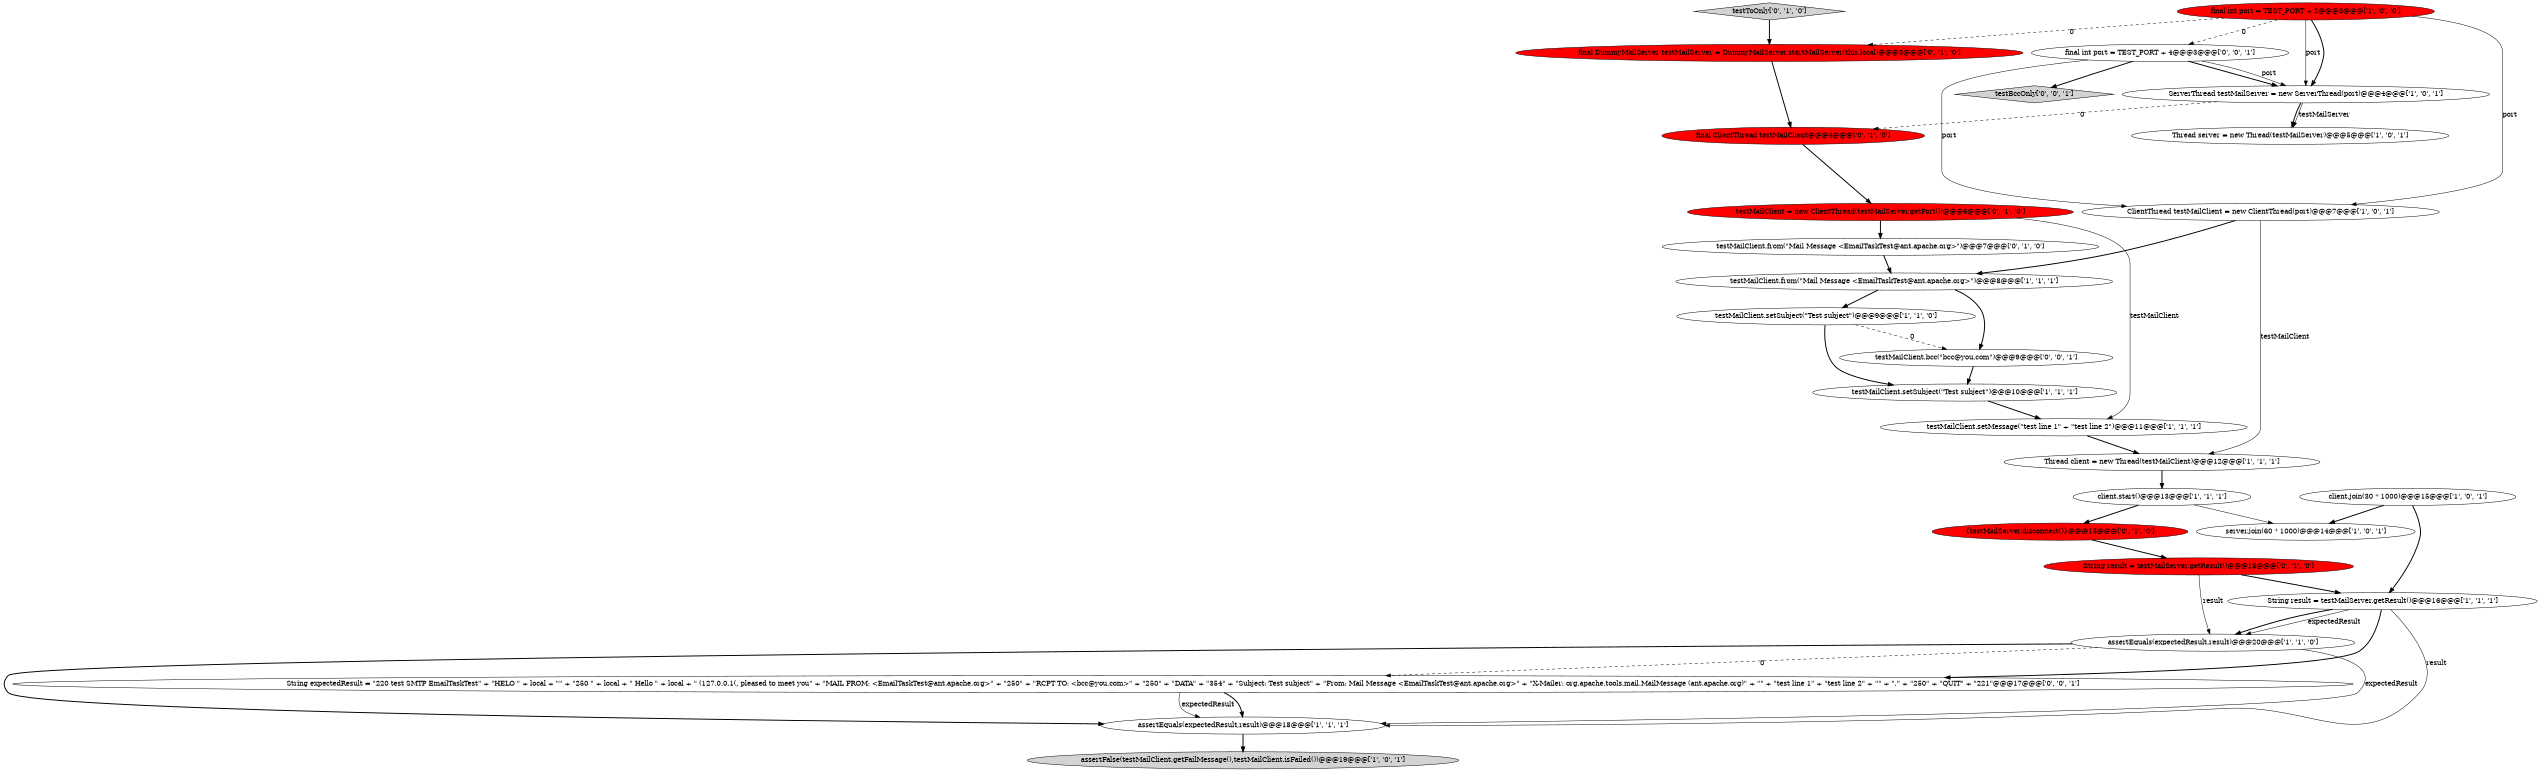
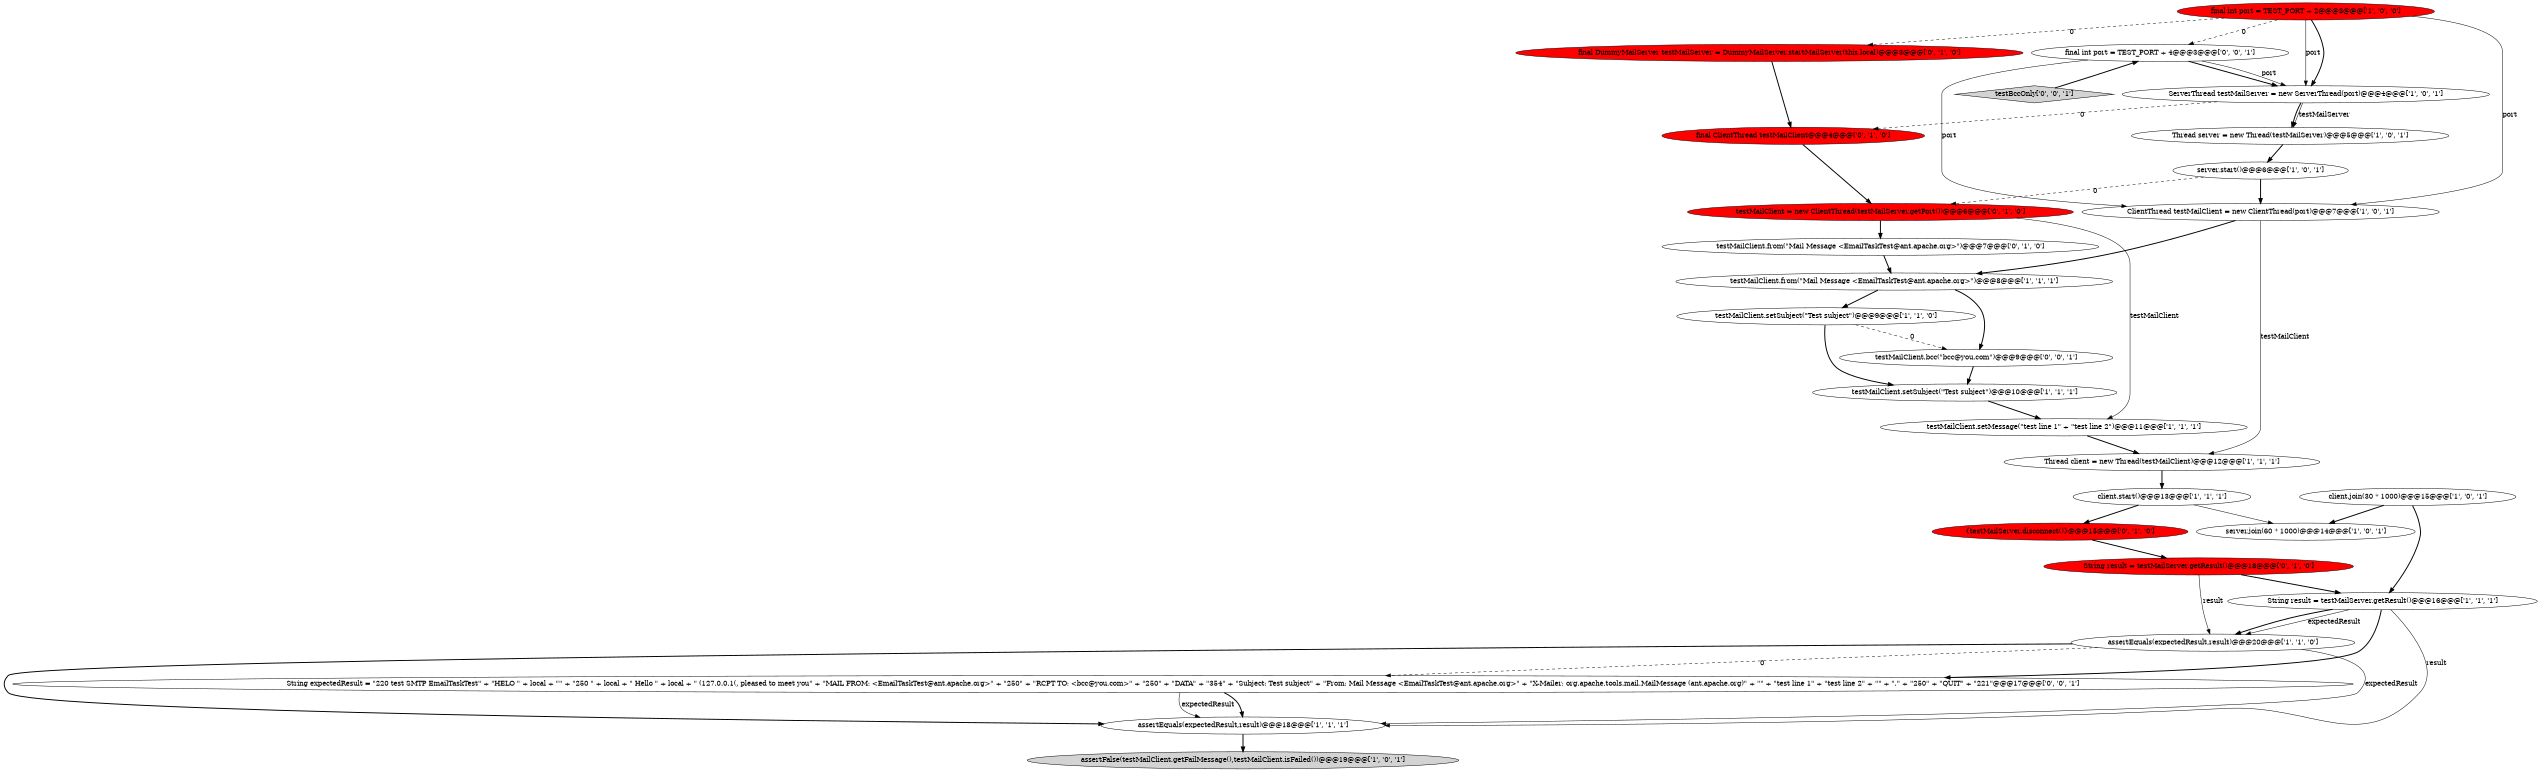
node "testToOnly['0', '1', '0']": removed
edge "final int port = TEST_PORT + 4@@@3@@@['0', '0', '1']" -> "testBccOnly['0', '0', '1']": reversed
node "server.start()@@@6@@@['1', '0', '1']": added
